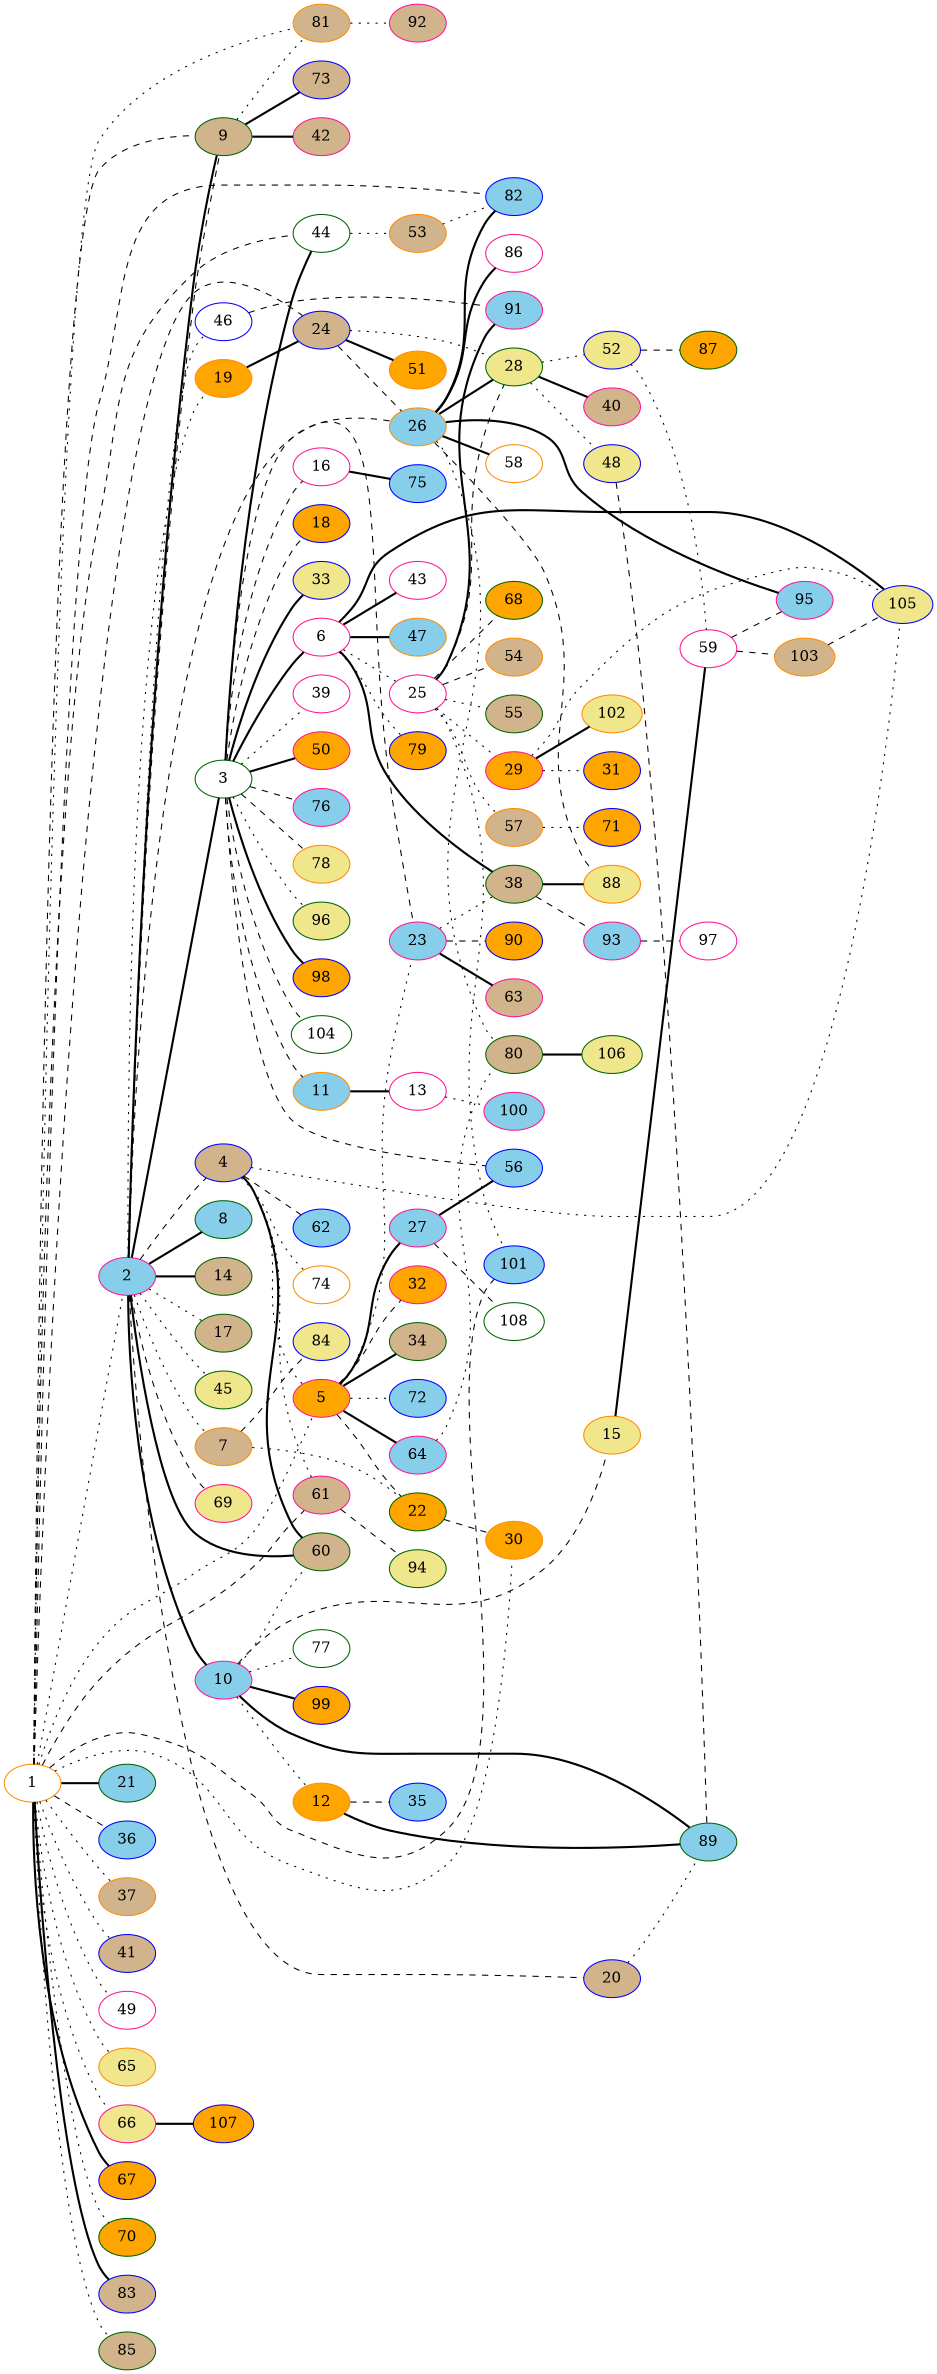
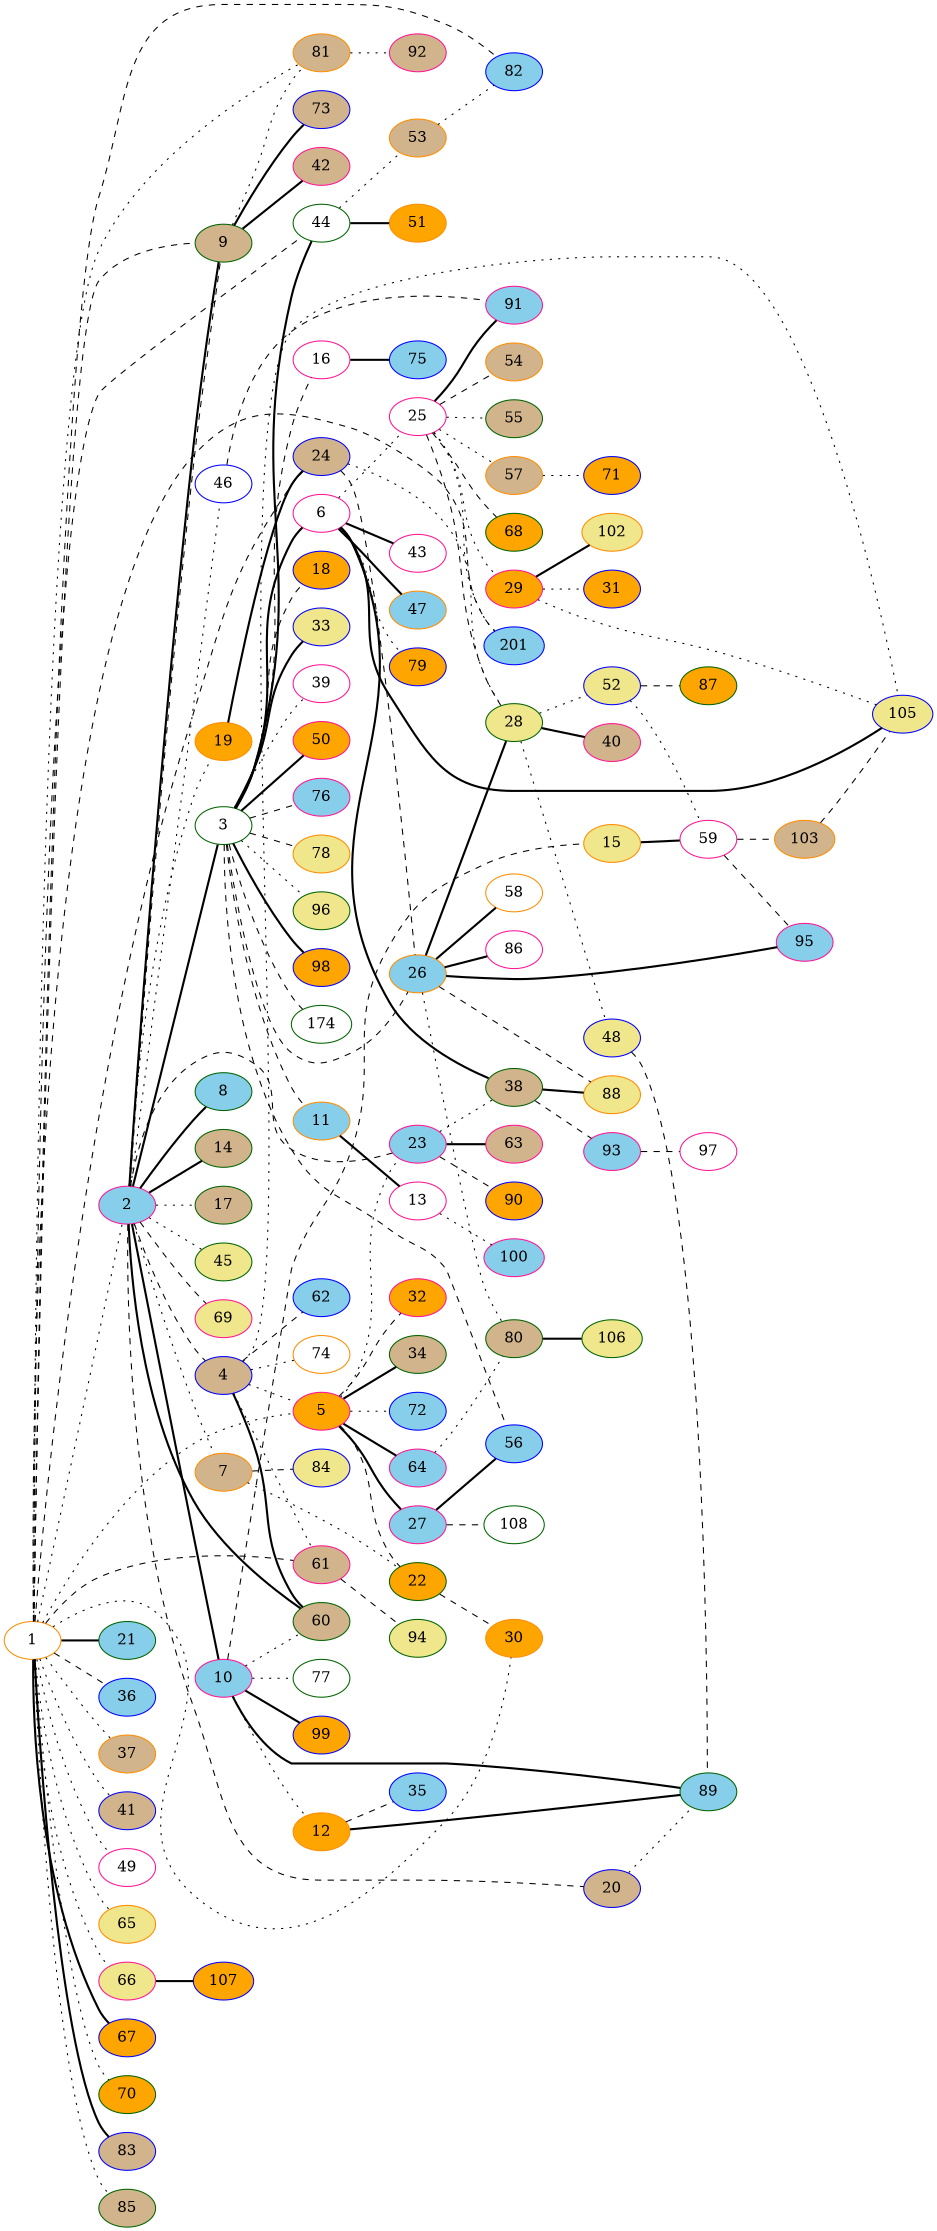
edge "82" -- "26": removed
edge "24" -- "51": now "44" -- "51"
node "104": label "104" -> "174"
node "101": label "101" -> "201"
